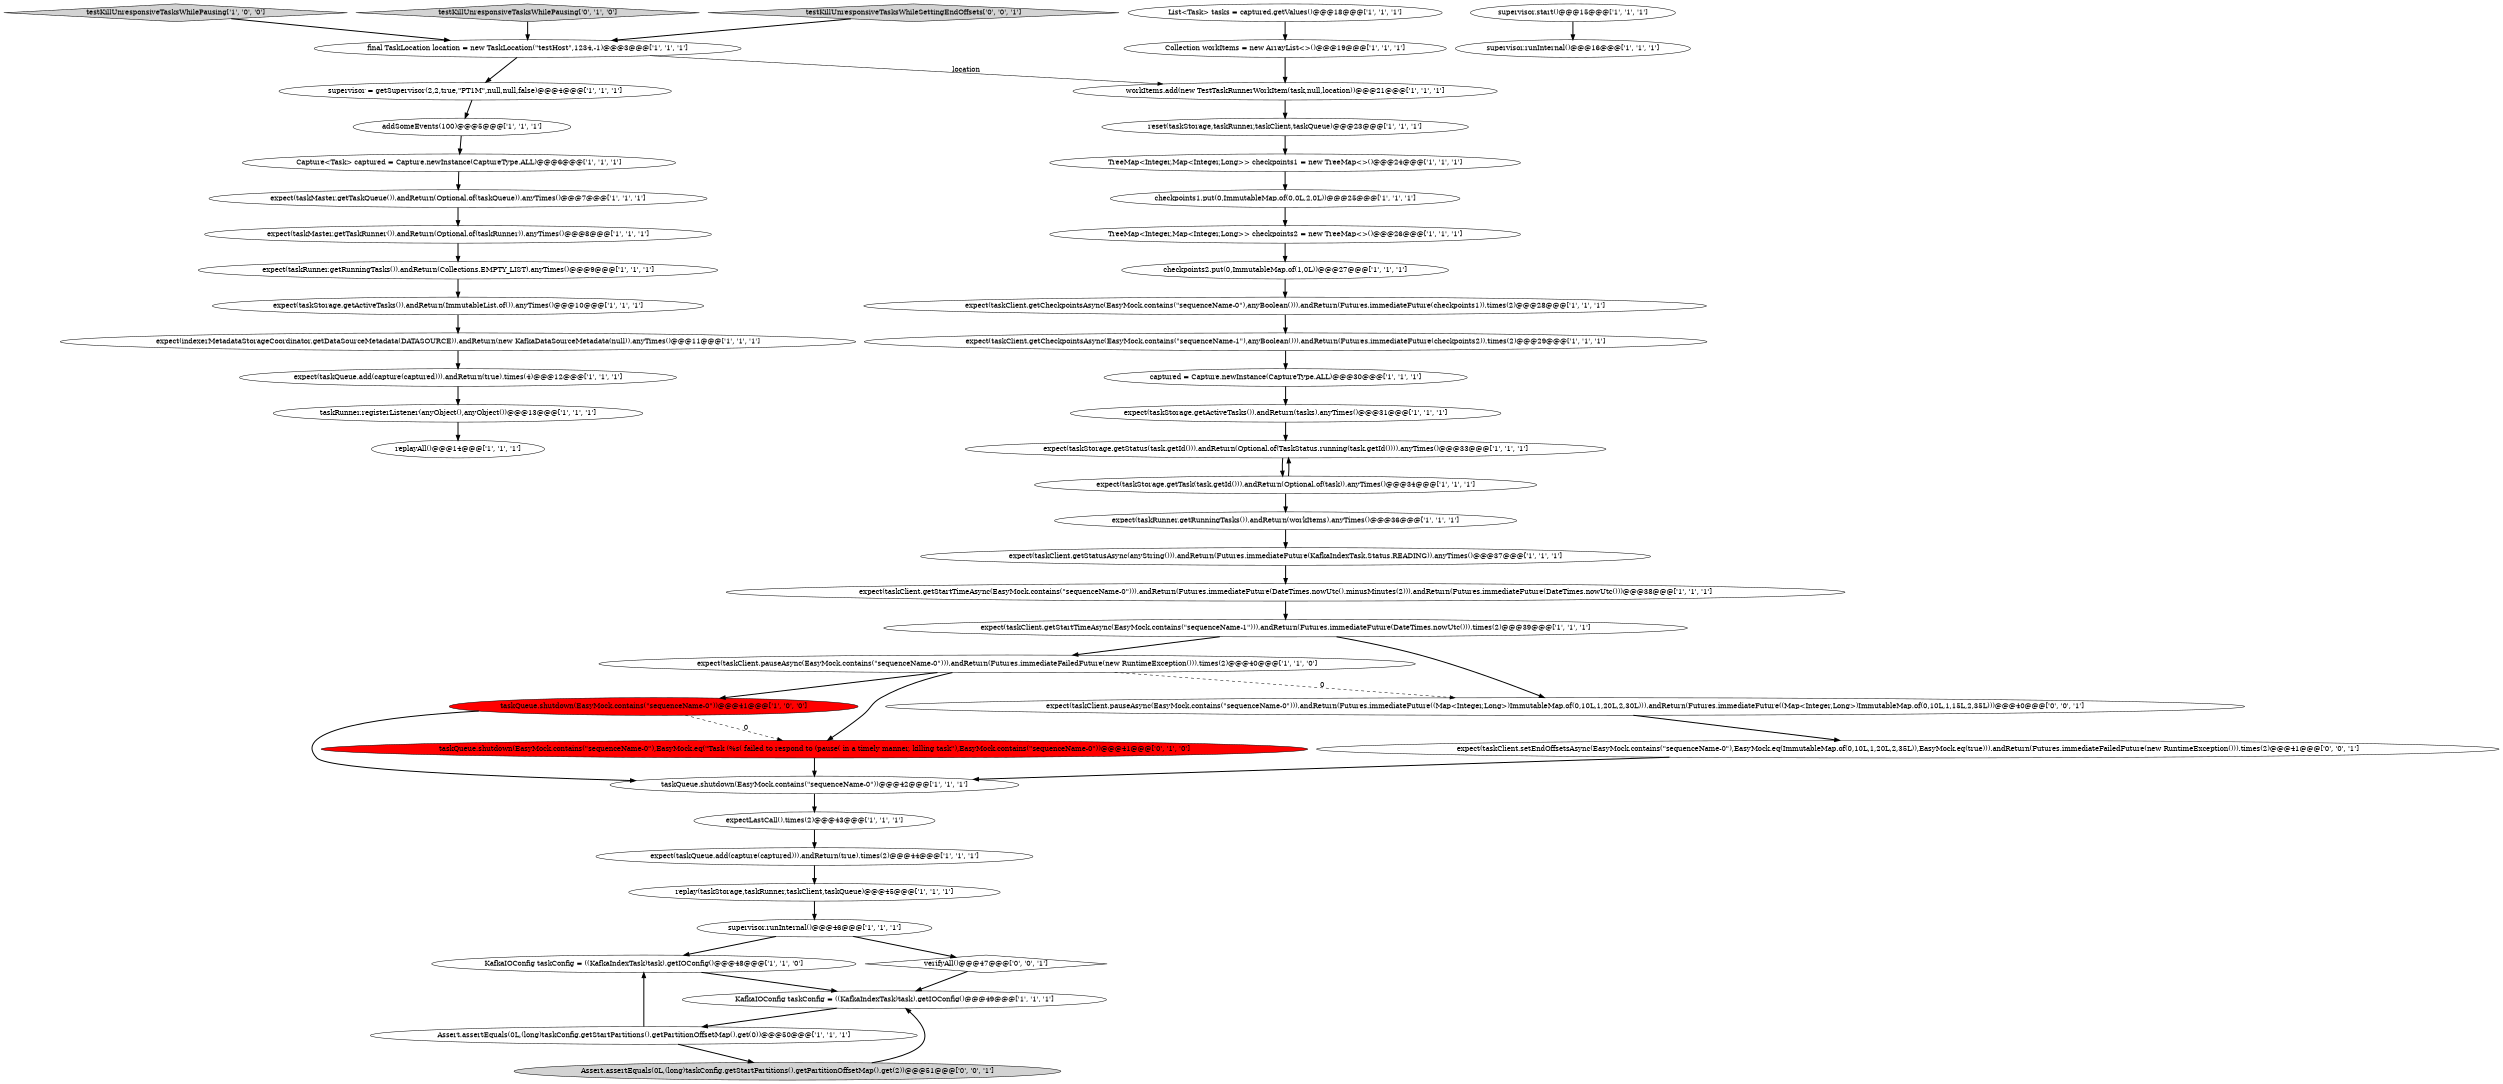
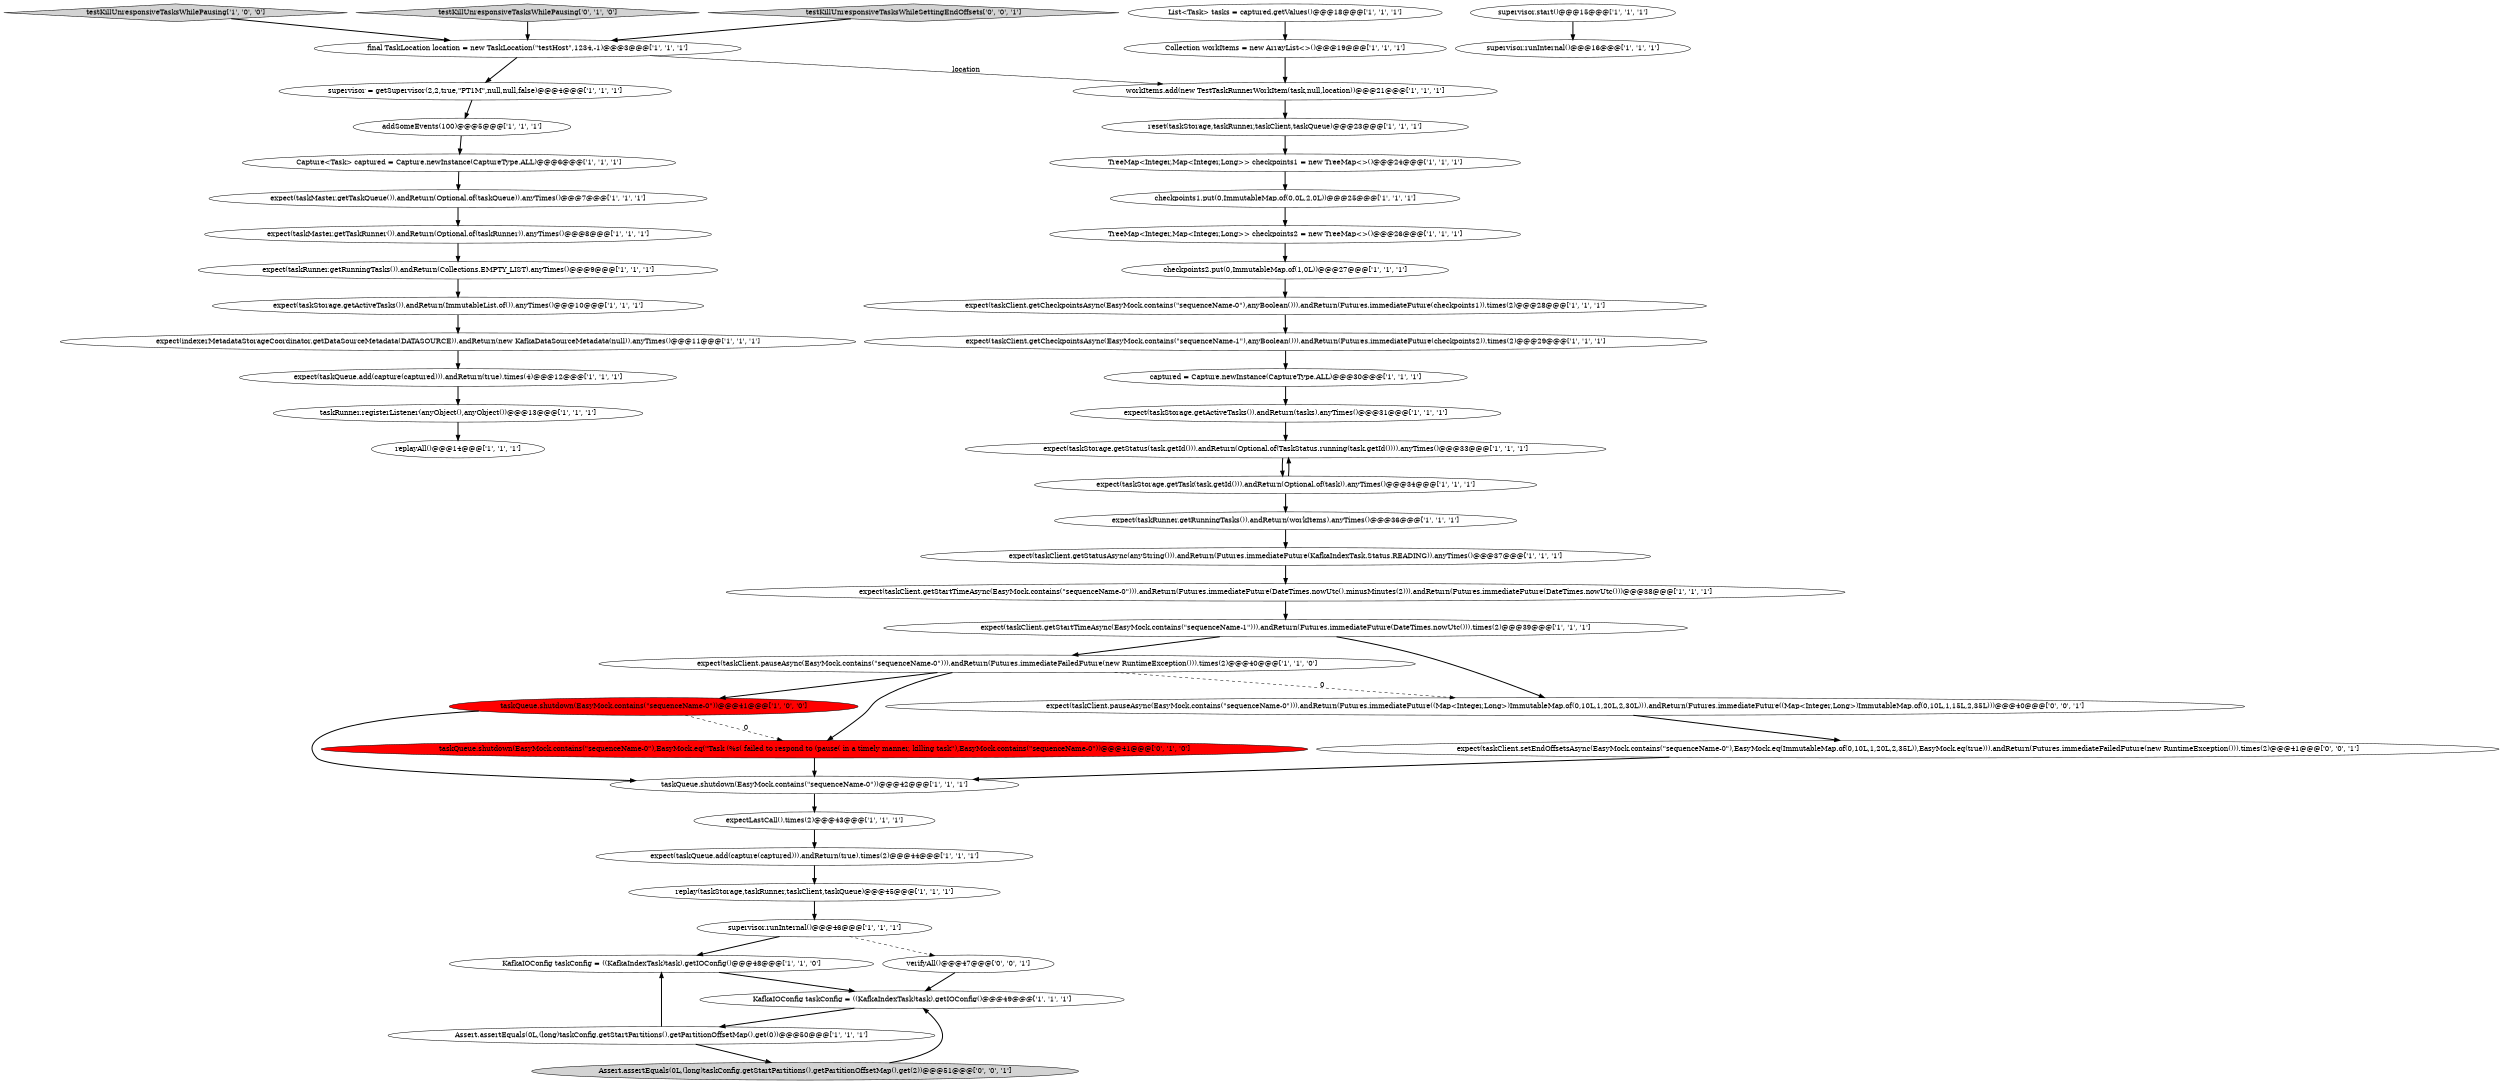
edge "supervisor.runInternal()@@@46@@@['1', '1', '1']" -> "verifyAll()@@@47@@@['0', '0', '1']": style bold -> dashed
node "verifyAll()@@@47@@@['0', '0', '1']": shape diamond -> ellipse
